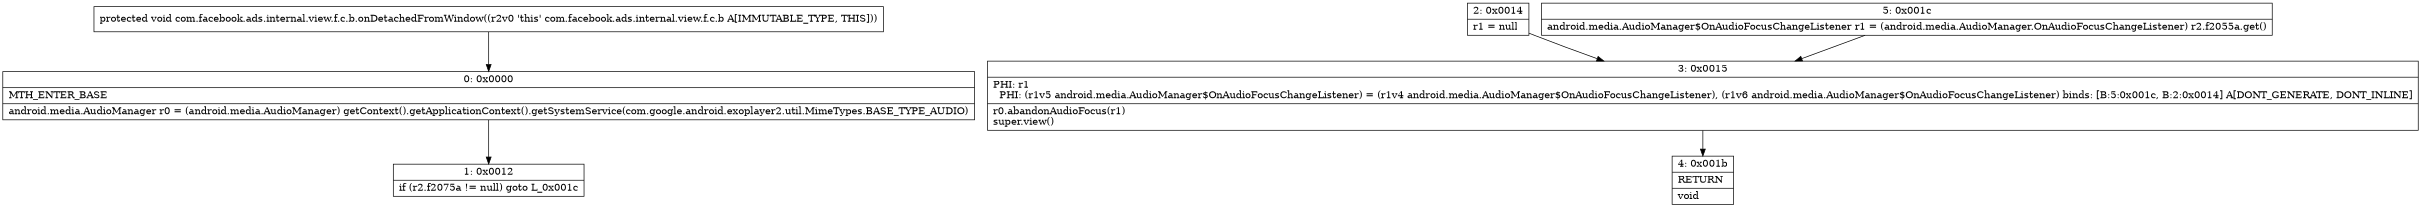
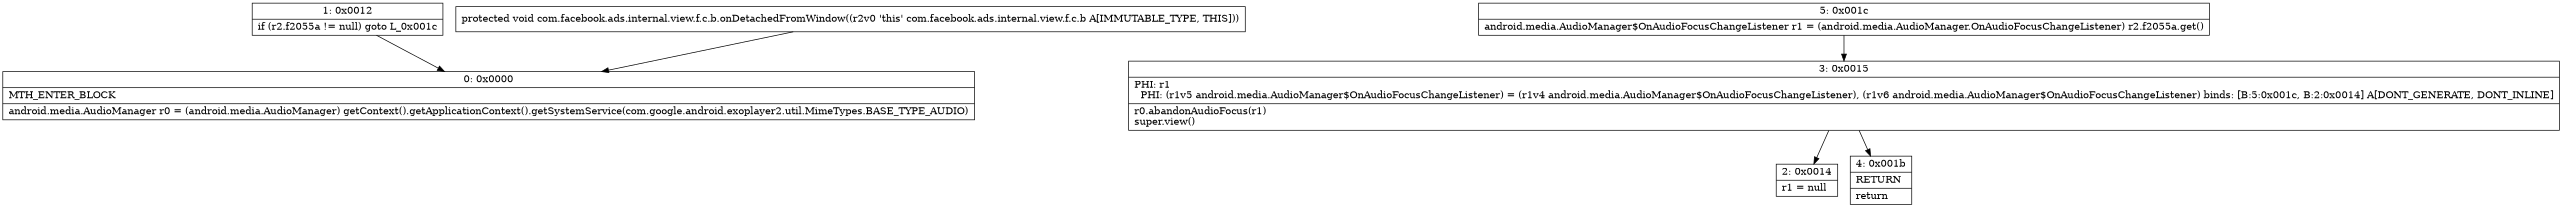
edge "2: 0x0014" -> "3: 0x0015": reversed
node "0: 0x0000": text "MTH_ENTER_BASE" -> "MTH_ENTER_BLOCK"
edge "0: 0x0000" -> "1: 0x0012": reversed
node "1: 0x0012": text "if (r2.f2075a != null) goto L_0x001c" -> "if (r2.f2055a != null) goto L_0x001c"
node "4: 0x001b": text "void" -> "return"
